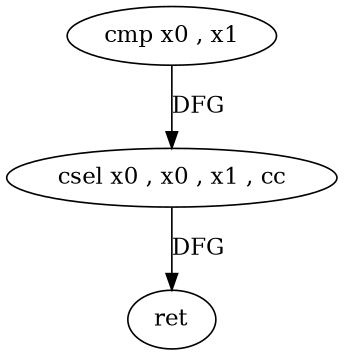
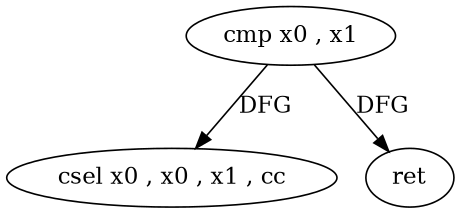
edge "csel x0 , x0 , x1 , cc" -> "ret": now "cmp x0 , x1" -> "ret"
